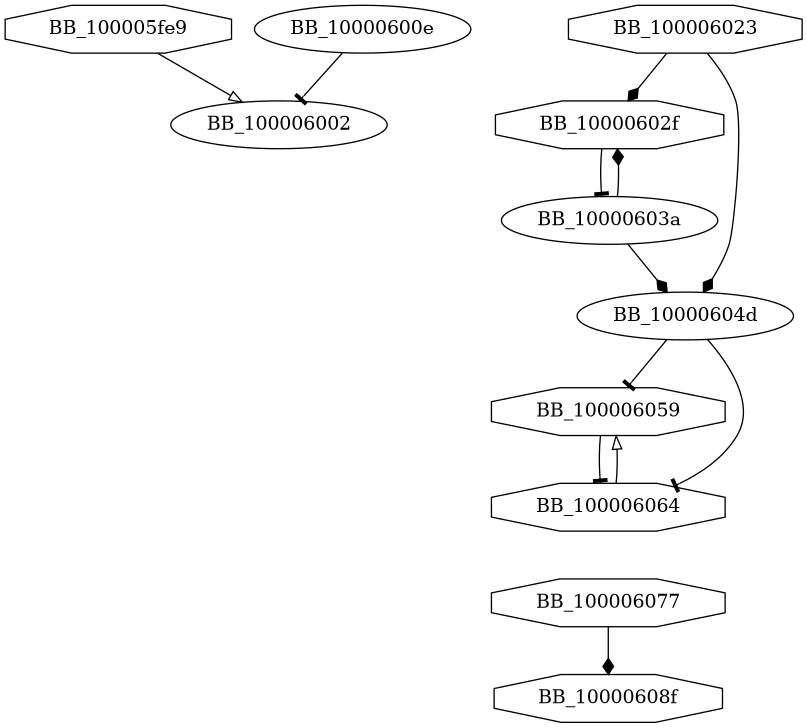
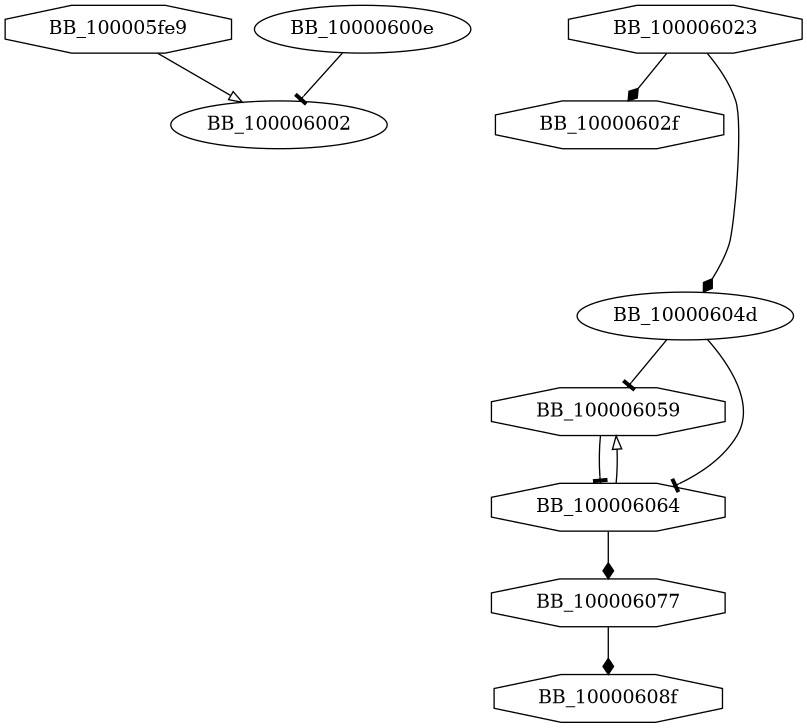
node "BB_10000603a": removed
edge "BB_100006064" -> "BB_100006077": added
